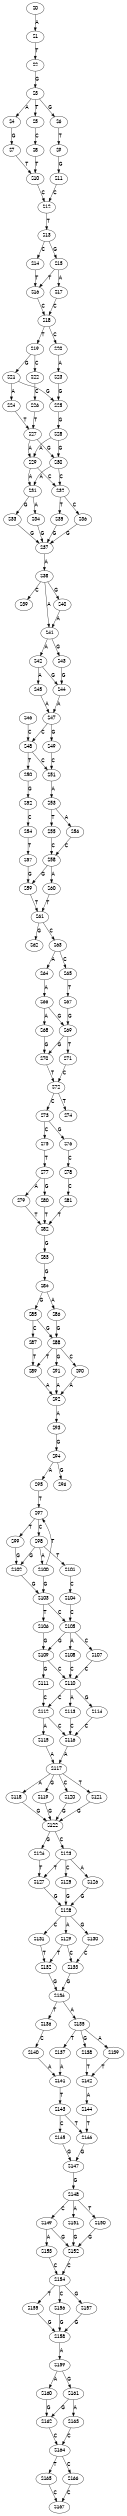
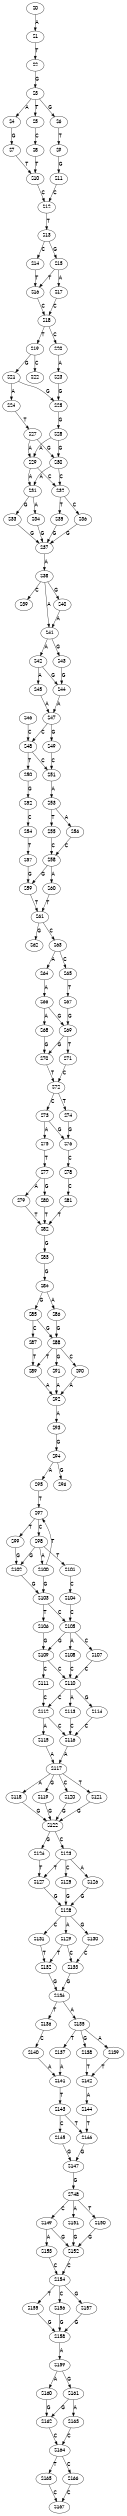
node "S26": removed
edge "S74" -> "S76": added, label "G"
edge "S73" -> "S75": label "C" -> "A"
edge "S109" -> "S111": label "G" -> "C"
node "S148": label "S148" -> "S748"
